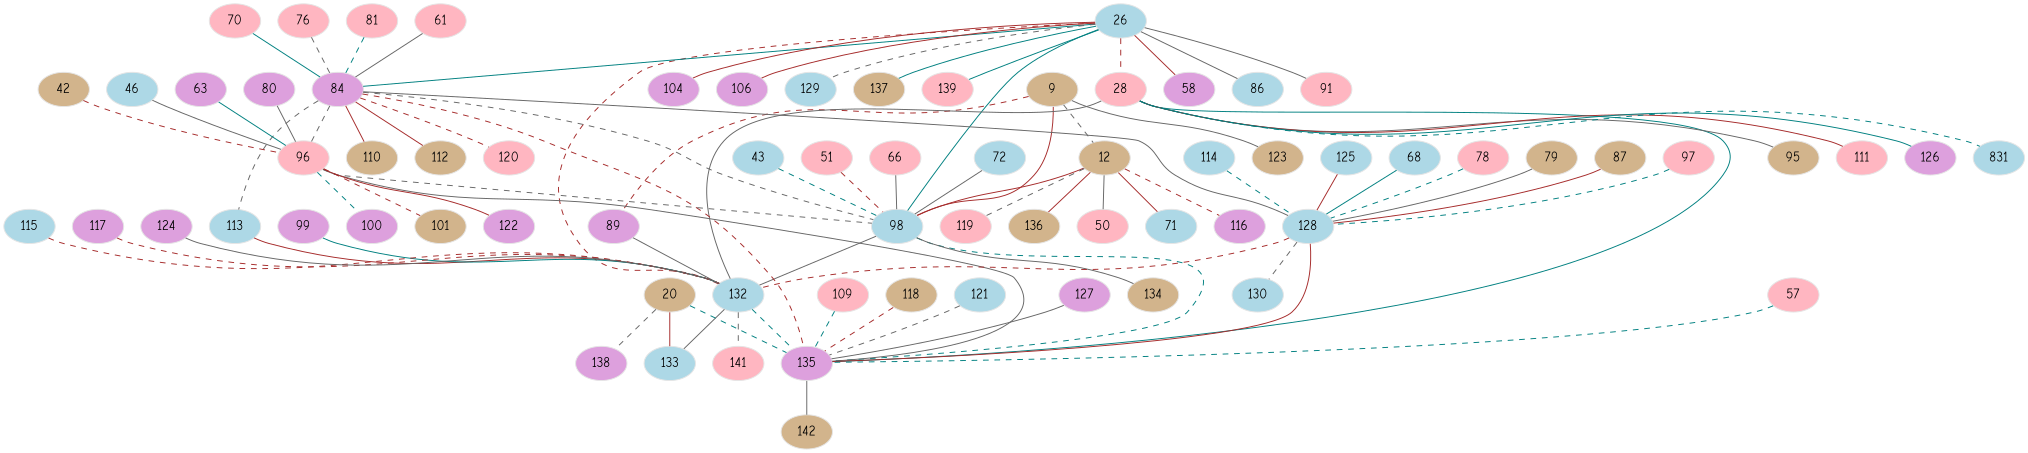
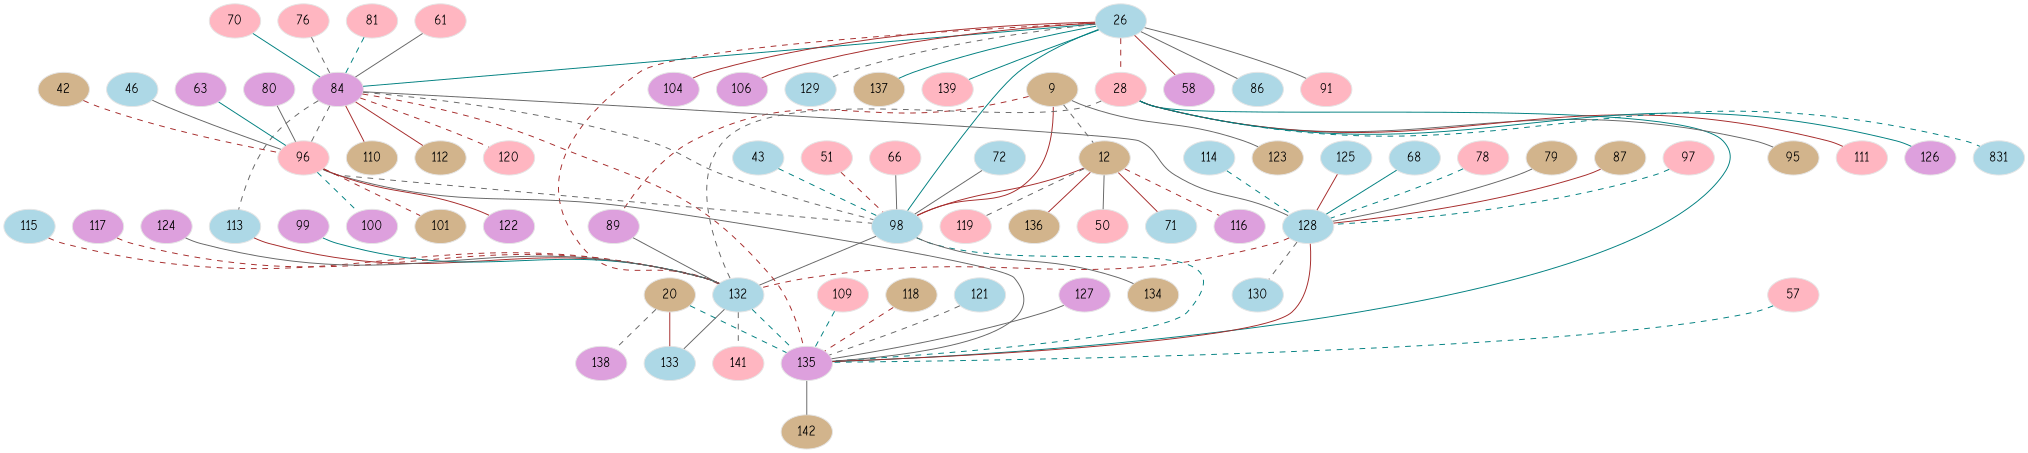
edge "28" -- "132": style solid -> dashed
